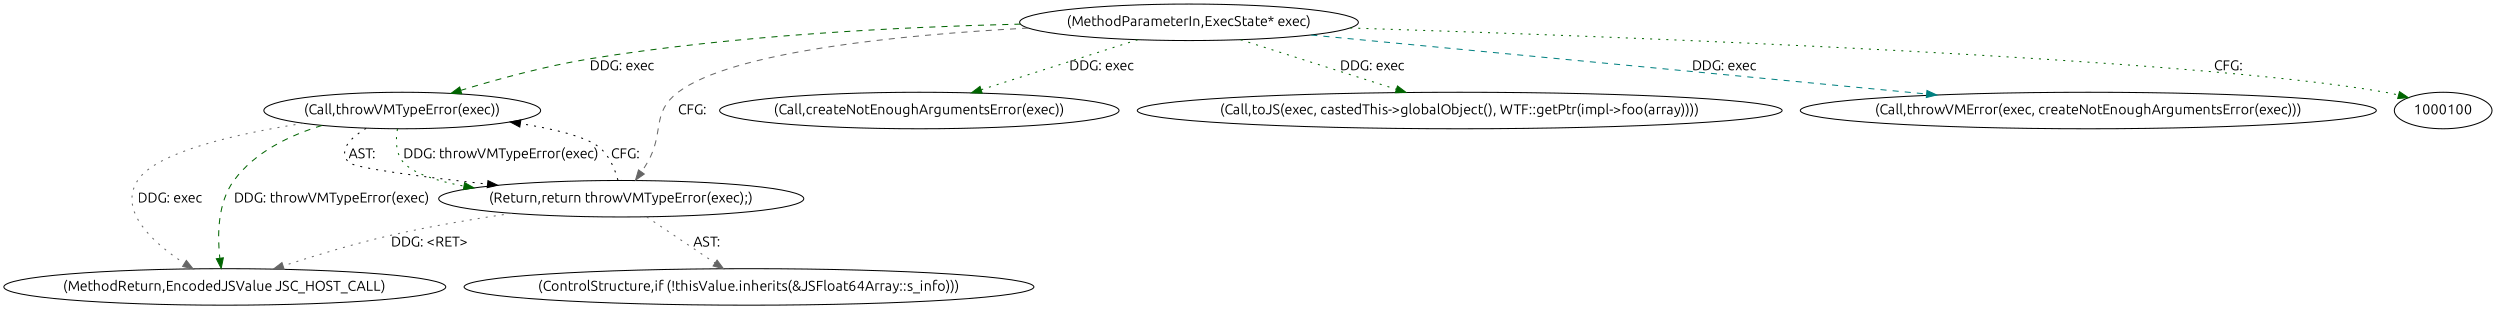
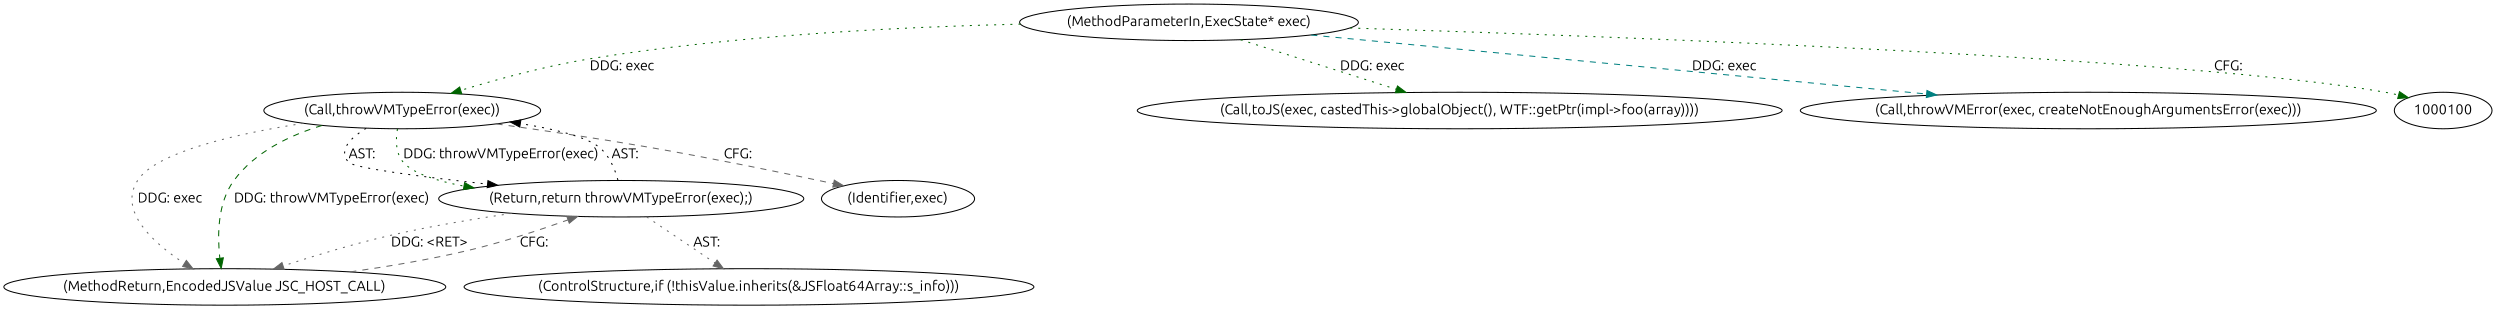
edge "(MethodParameterIn,ExecState* exec)" -> "(Call,throwVMTypeError(exec))": style dashed -> dotted
edge "(MethodParameterIn,ExecState* exec)" -> "(Return,return throwVMTypeError(exec);)": now "(MethodReturn,EncodedJSValue JSC_HOST_CALL)" -> "(Return,return throwVMTypeError(exec);)"
node "(Call,createNotEnoughArgumentsError(exec))": removed
edge "(Return,return throwVMTypeError(exec);)" -> "(Call,throwVMTypeError(exec))": label "CFG: " -> "AST: "
node "(Identifier,exec)": added
